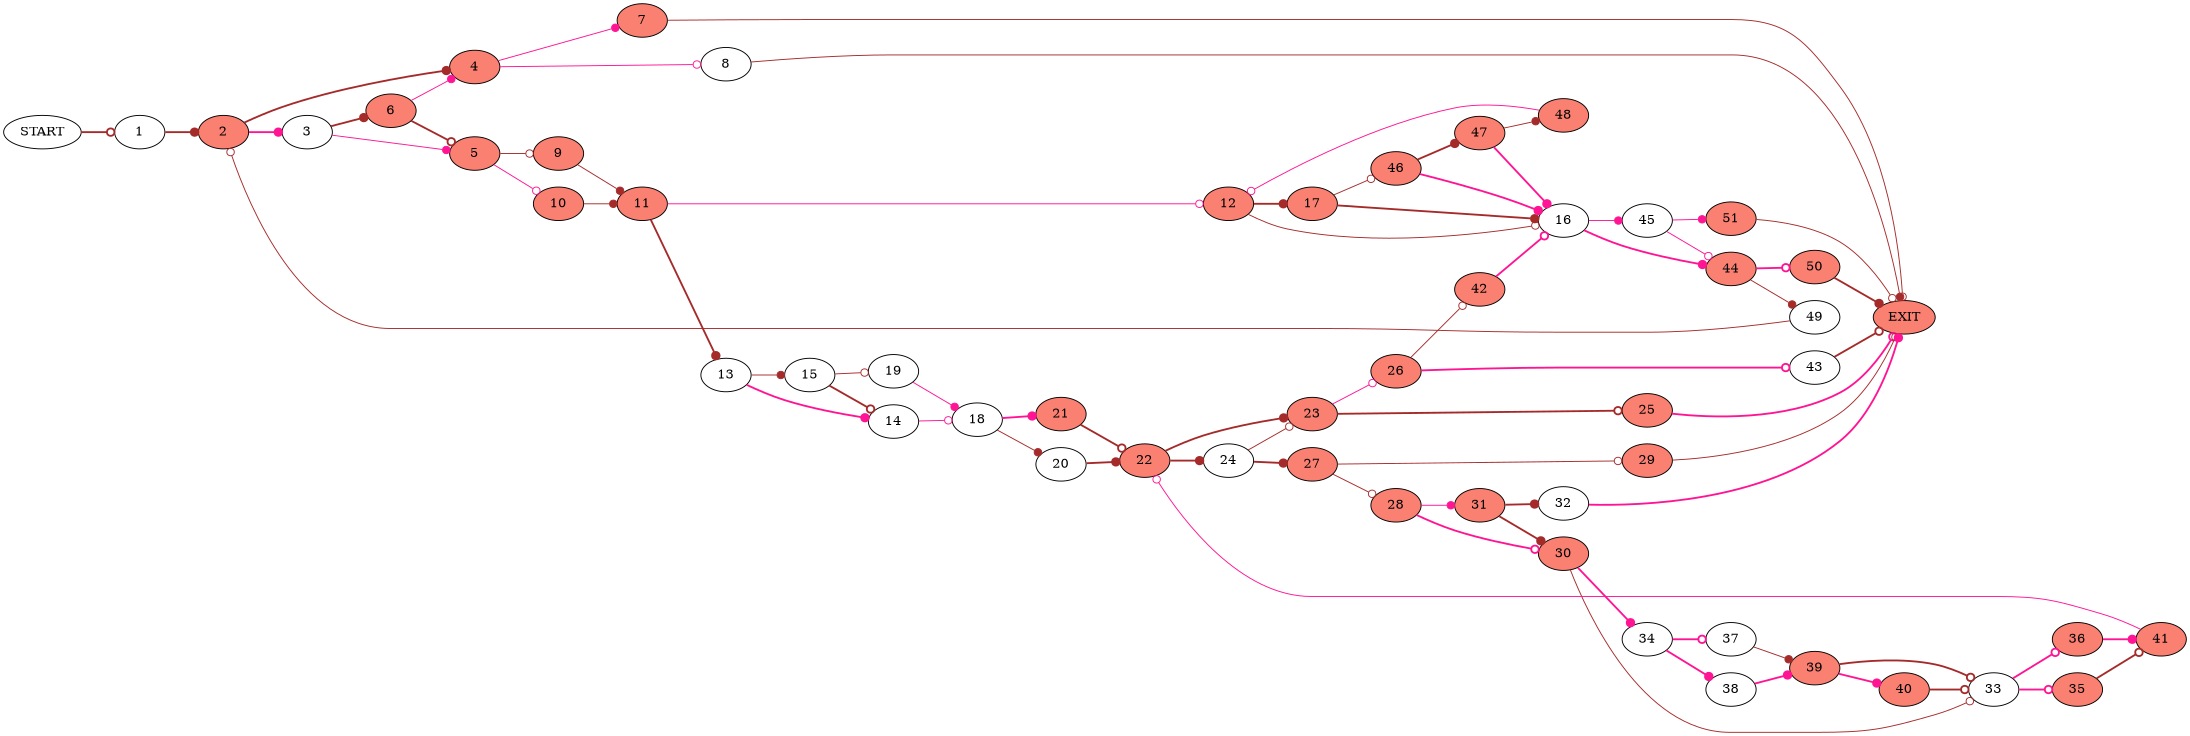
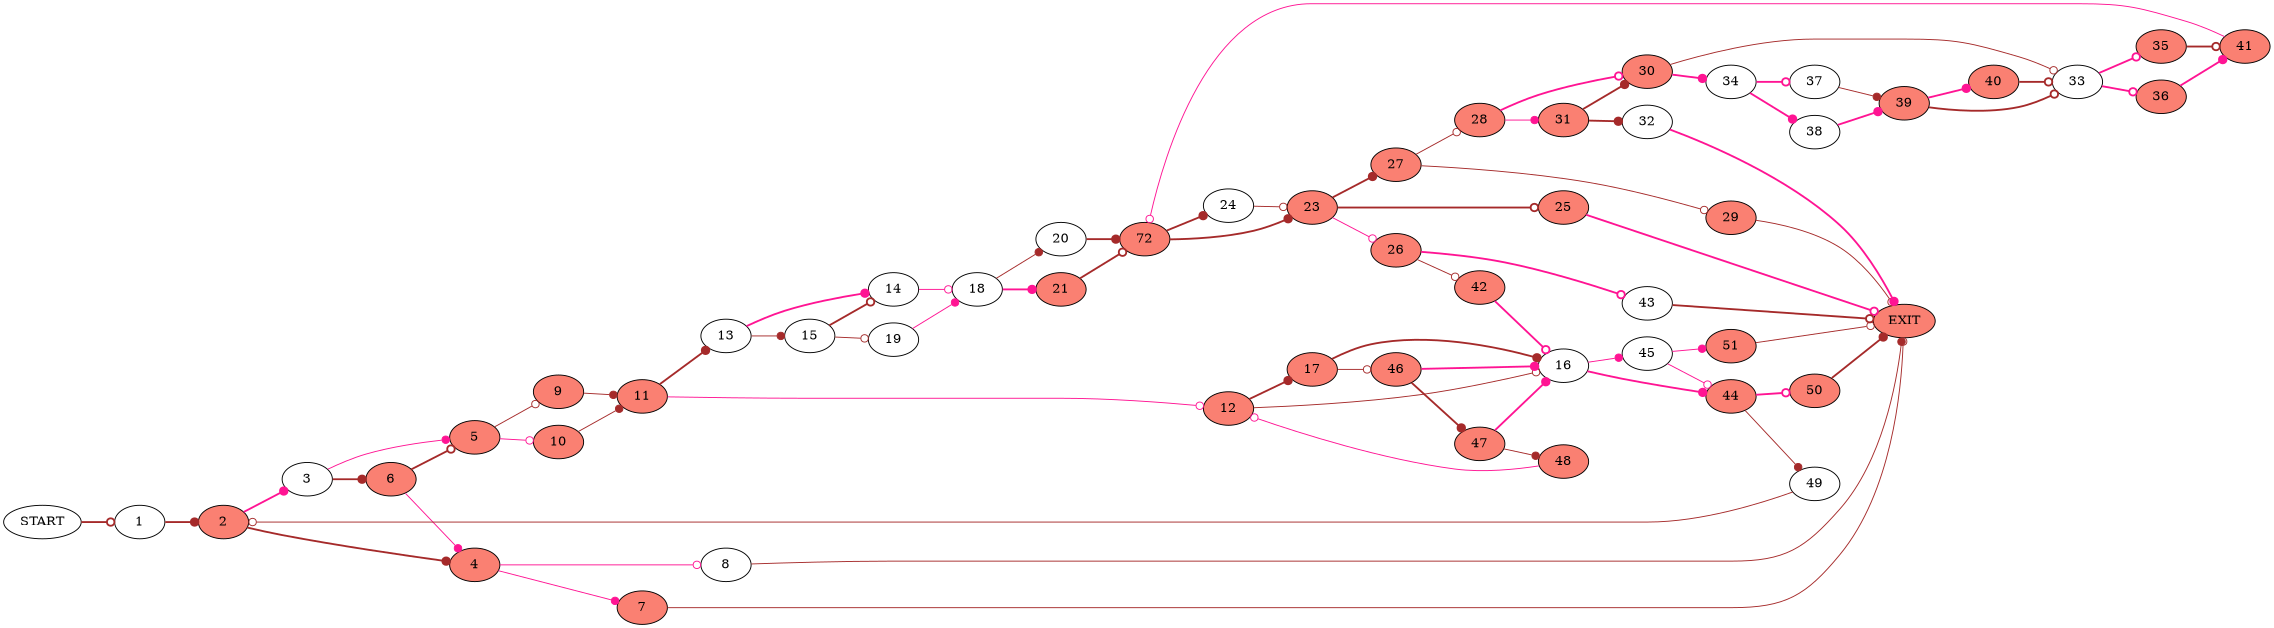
node "22": label "22" -> "72"
edge "24" -> "27": now "23" -> "27"
